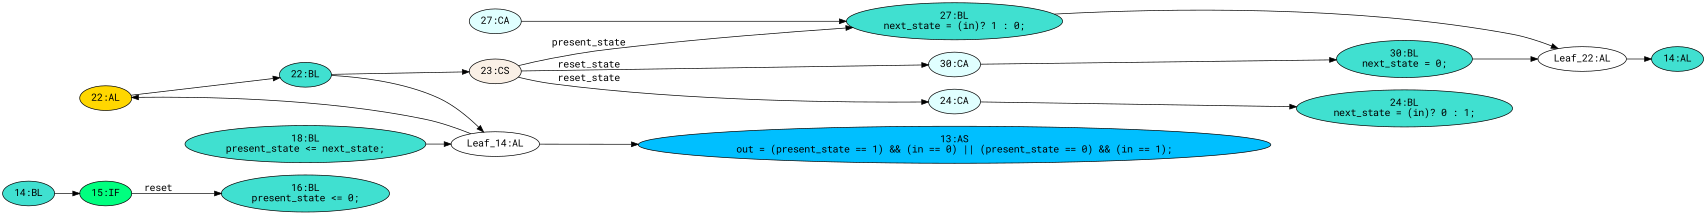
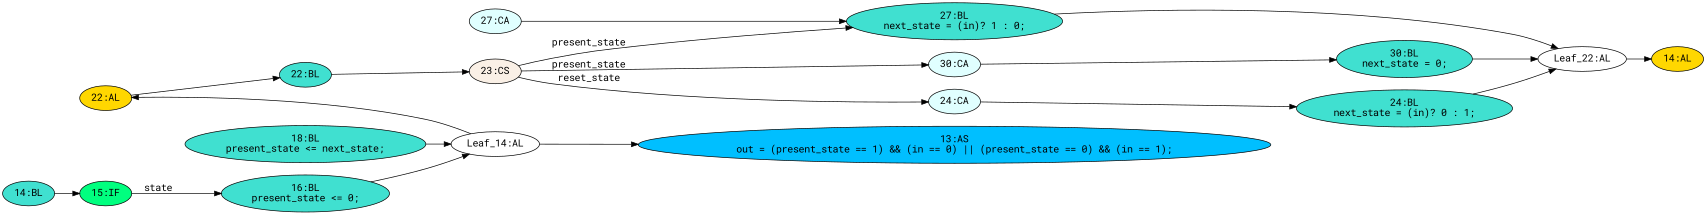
node "14:AL": fillcolor turquoise -> gold
edge "23:CS" -> "30:CA": label "reset_state" -> "present_state"
edge "24:BL next_state = (in)? 0 : 1;" -> "Leaf_22:AL": added
edge "22:BL" -> "Leaf_14:AL": now "16:BL present_state <= 0;" -> "Leaf_14:AL"
edge "15:IF" -> "16:BL present_state <= 0;": label "reset" -> "state"
